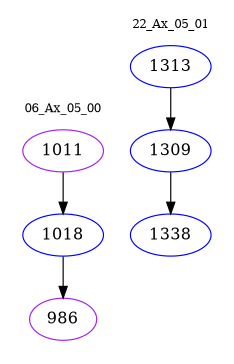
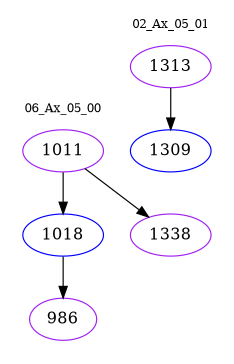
cluster "22_Ax_05_01": label "22_Ax_05_01" -> "02_Ax_05_01"
node "1313": color blue -> purple
edge "1309" -> "1338": now "1011" -> "1338"
node "1338": color blue -> purple
